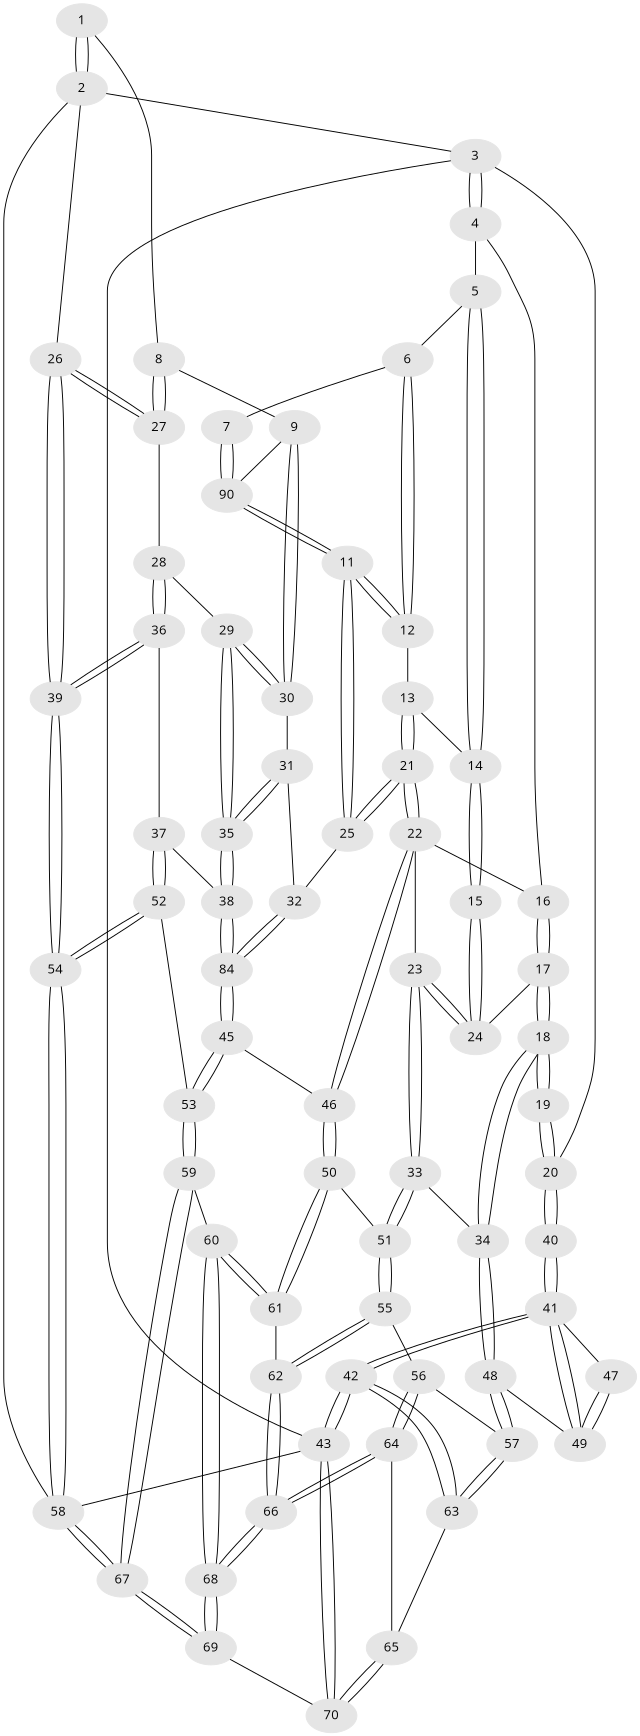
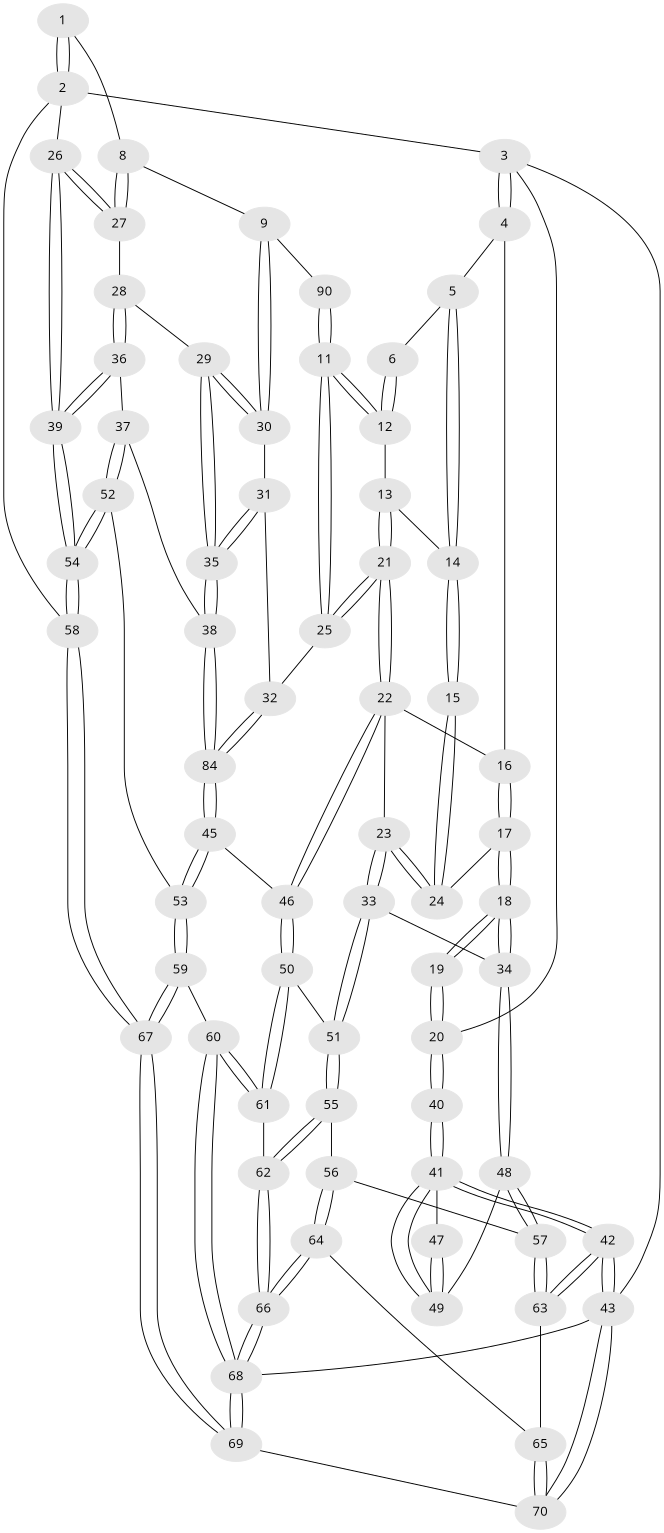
node "7": removed
edge "43" -- "58": now "43" -- "68"
